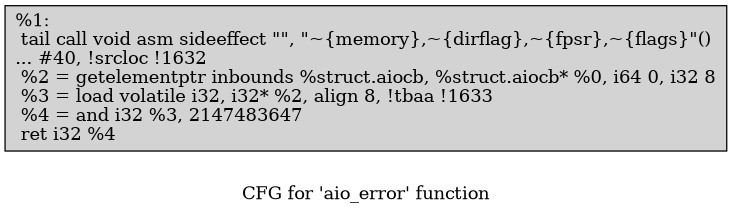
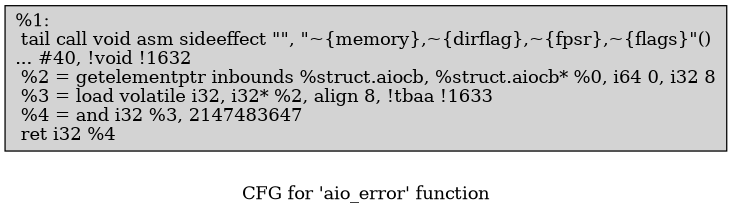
node "%1:": text "... #40, !srcloc !1632" -> "... #40, !void !1632"
